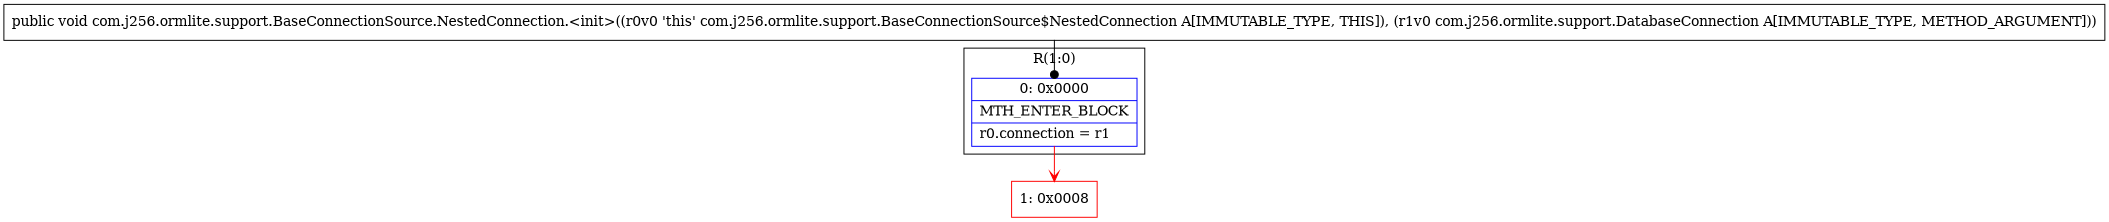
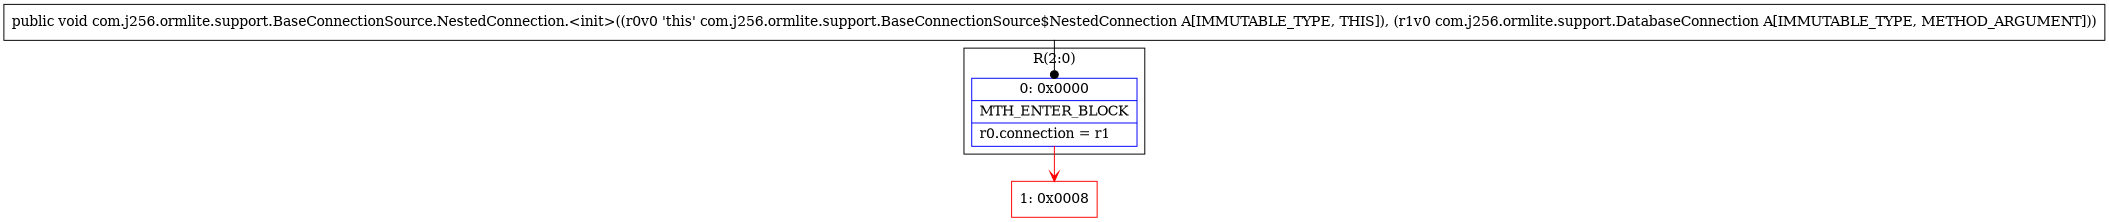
cluster "R(1:0)": label "R(1:0)" -> "R(2:0)"
